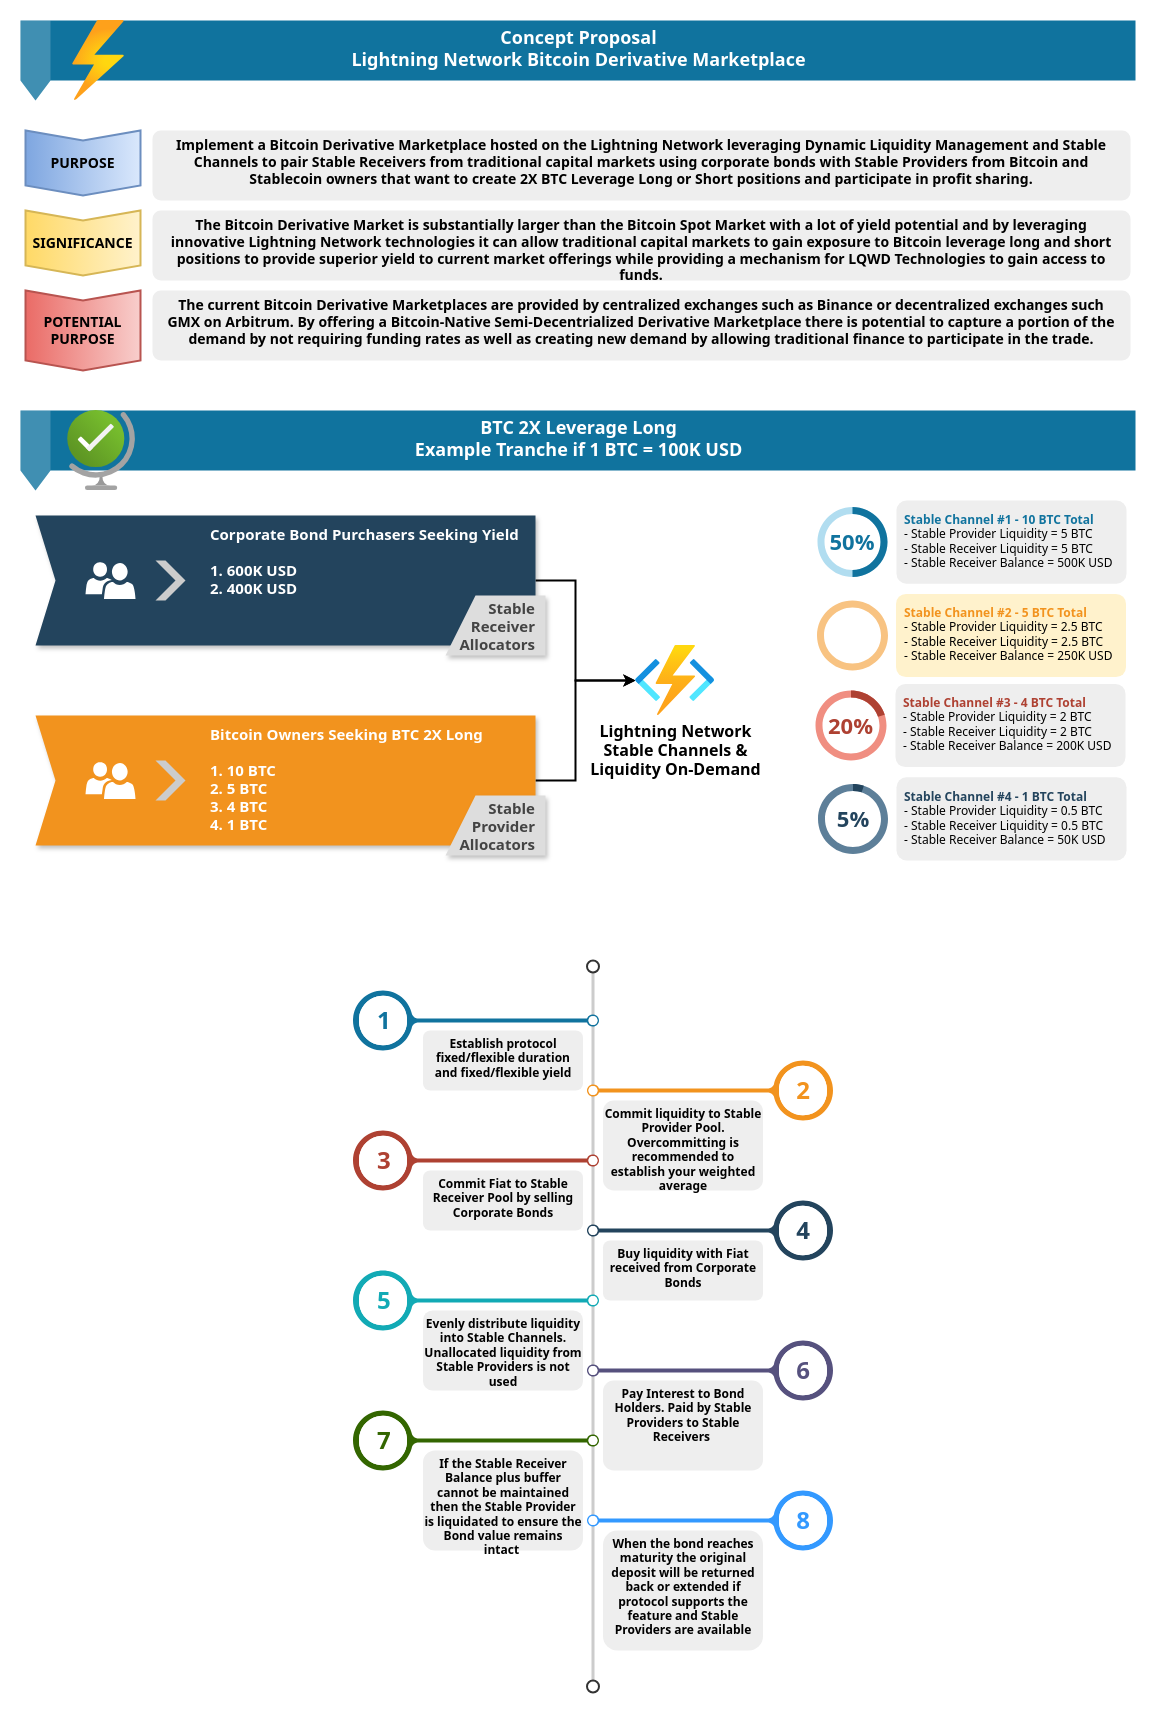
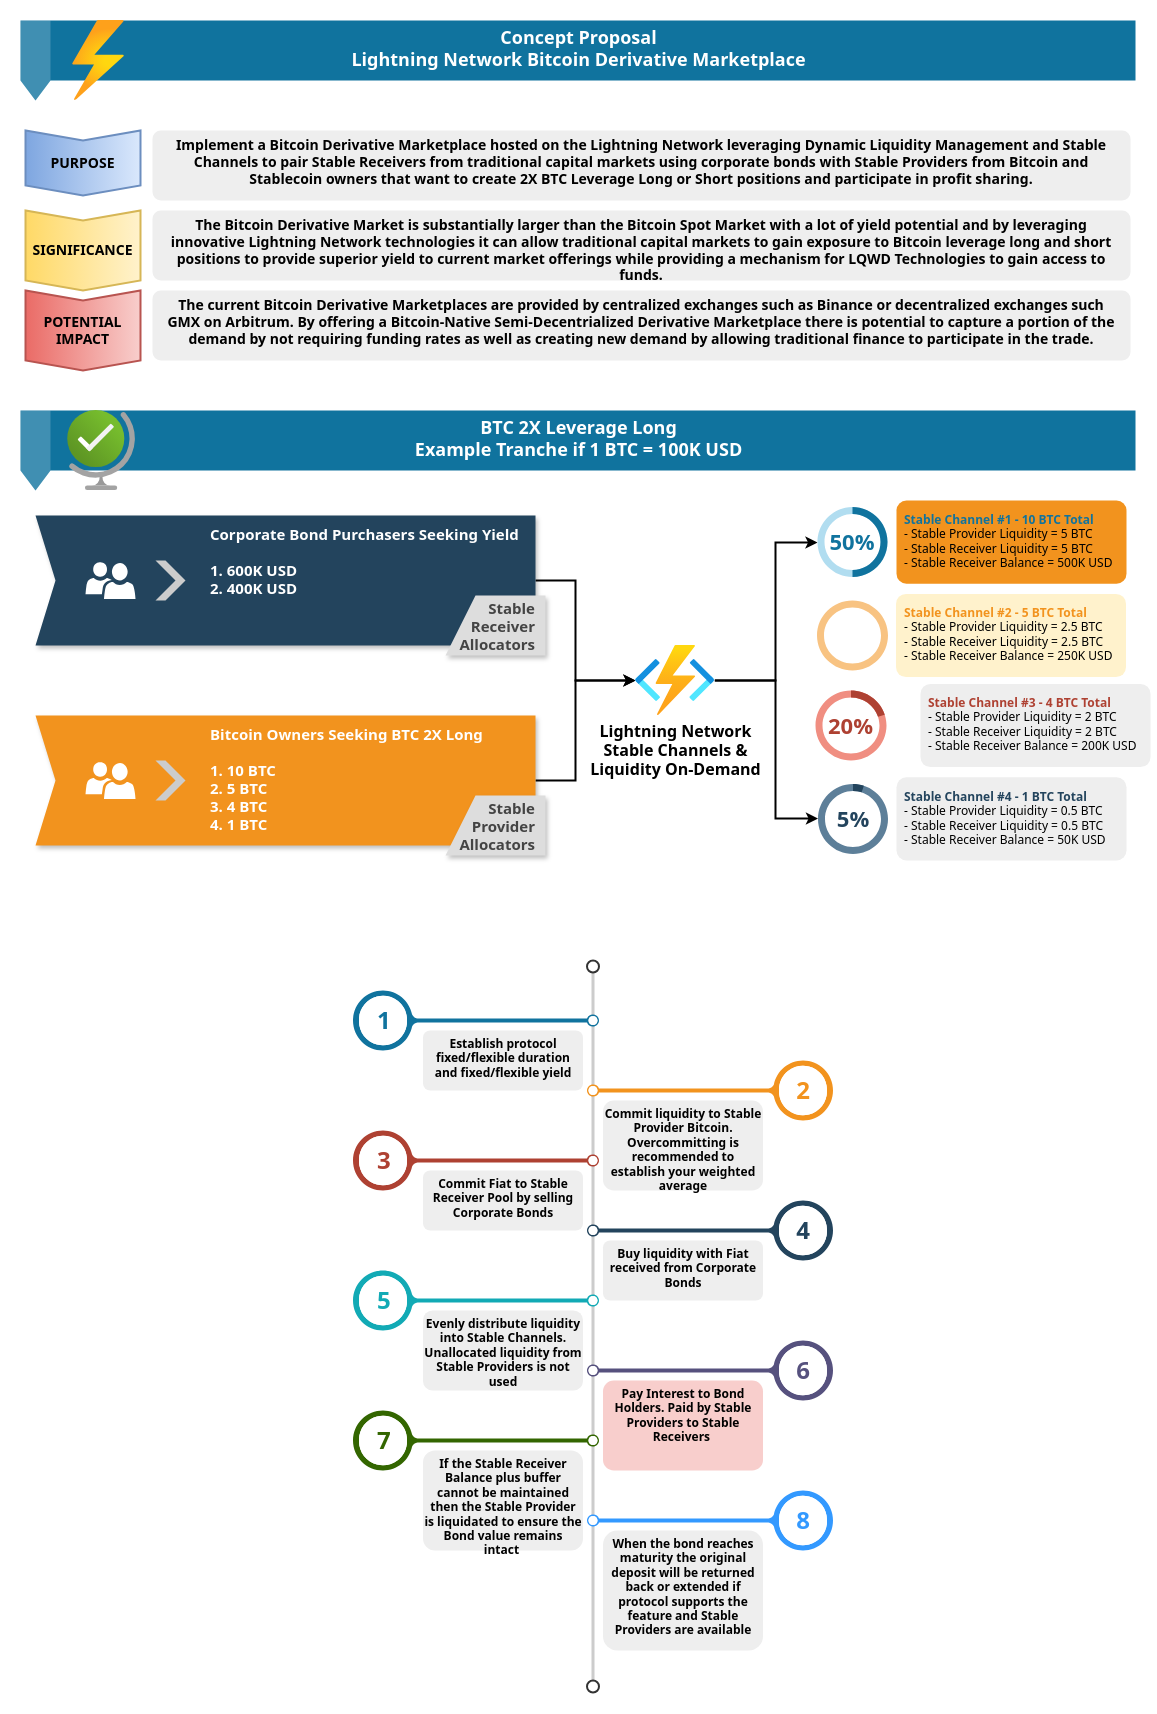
node "SIGNIFICANCE": size 115x65 -> 115x80
node "POTENTIAL PURPOSE": label "POTENTIAL PURPOSE" -> "POTENTIAL IMPACT"
node "Stable Channel #1 - 10 BTC Total - Stable Provider Liquidity = 5 BTC - Stable Receiver Liquidity = 5 BTC - Stable Receiver Balance = 500K USD": fillcolor #eeeeee -> #f2931e
edge "Lightning Network Stable Channels & Liquidity On-Demand" -> "50%": added
node "Stable Channel #3 - 4 BTC Total - Stable Provider Liquidity = 2 BTC - Stable Receiver Liquidity = 2 BTC - Stable Receiver Balance = 200K USD": moved (1011, 726) -> (1036, 726)
edge "Lightning Network Stable Channels & Liquidity On-Demand" -> "5%": added
node "Commit liquidity to Stable Provider Pool. Overcommitting is recommended to establish your weighted average": label "Commit liquidity to Stable Provider Pool. Overcommitting is recommended to establish your weighted average" -> "Commit liquidity to Stable Provider Bitcoin. Overcommitting is recommended to establish your weighted average"
node "Pay Interest to Bond Holders. Paid by Stable Providers to Stable Receivers": fillcolor #eeeeee -> #f8cecc
